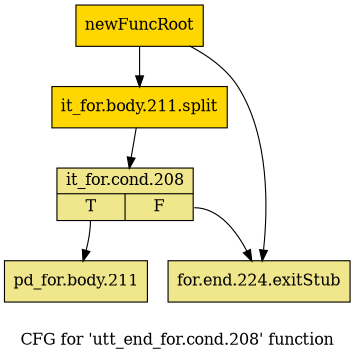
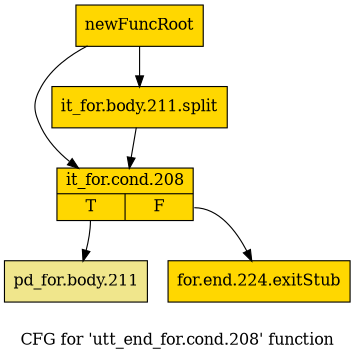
edge "newFuncRoot" -> "for.end.224.exitStub": now "newFuncRoot" -> "it_for.cond.208"
node "it_for.cond.208": fillcolor khaki -> gold
node "for.end.224.exitStub": fillcolor khaki -> gold
